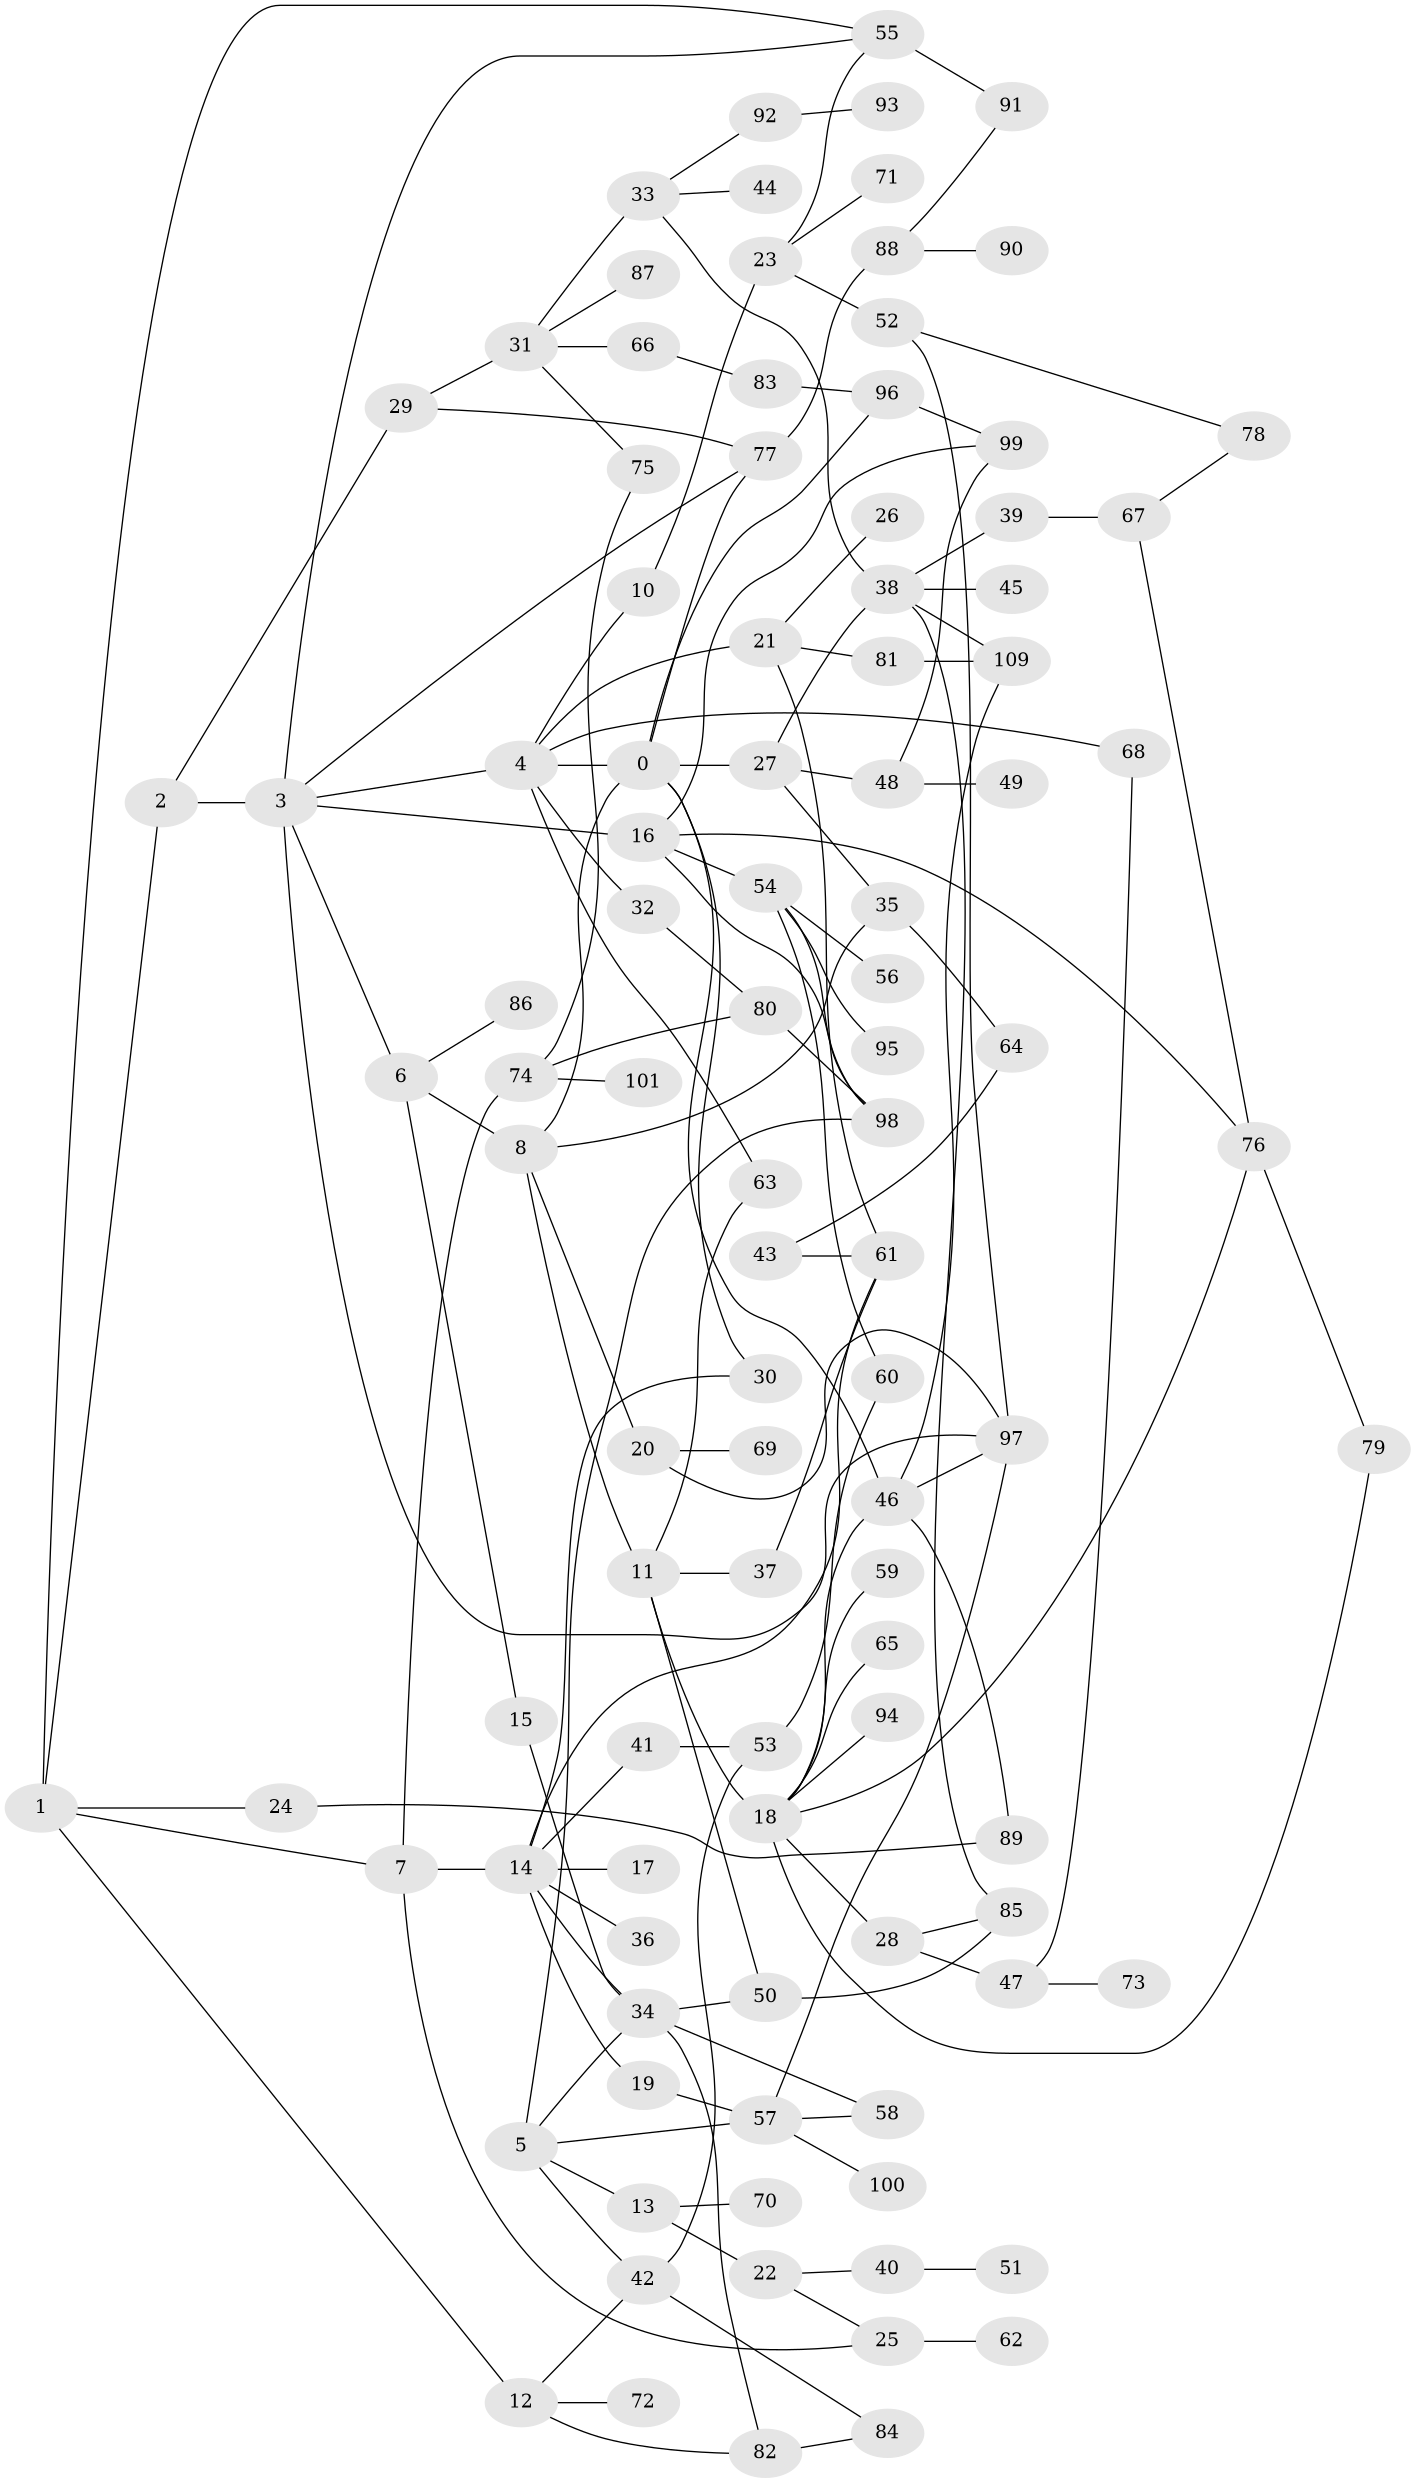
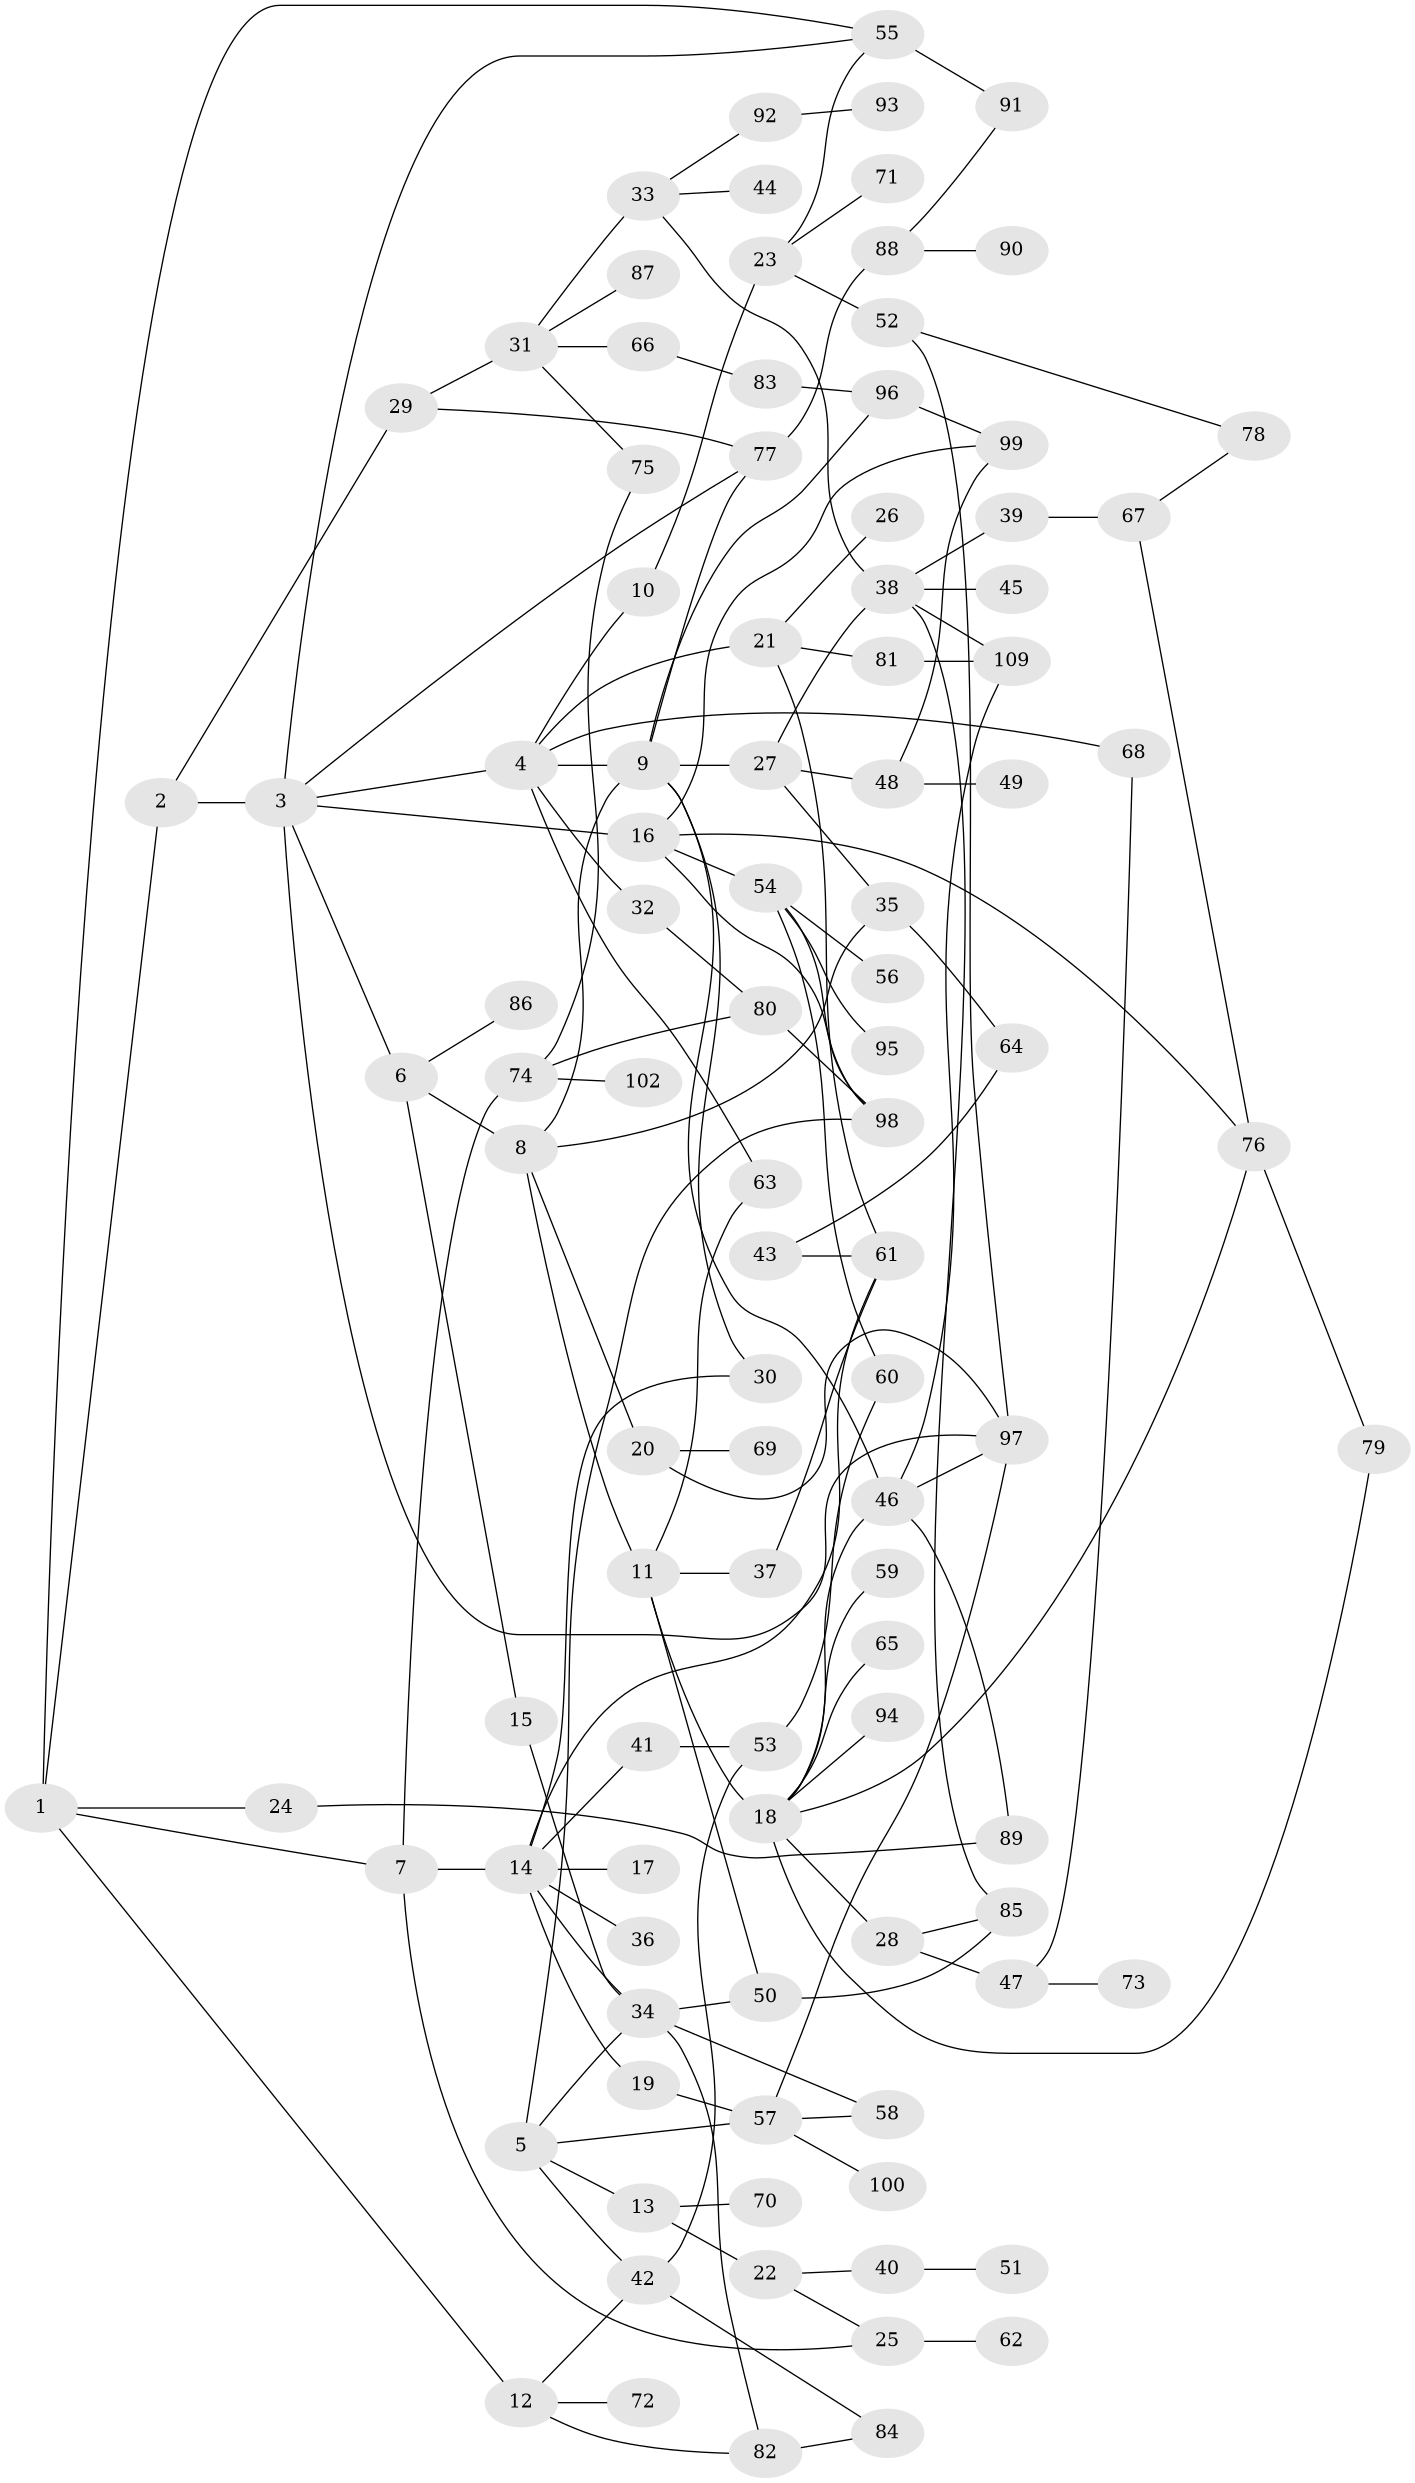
node "0": label "0" -> "9"
node "101": label "101" -> "102"
